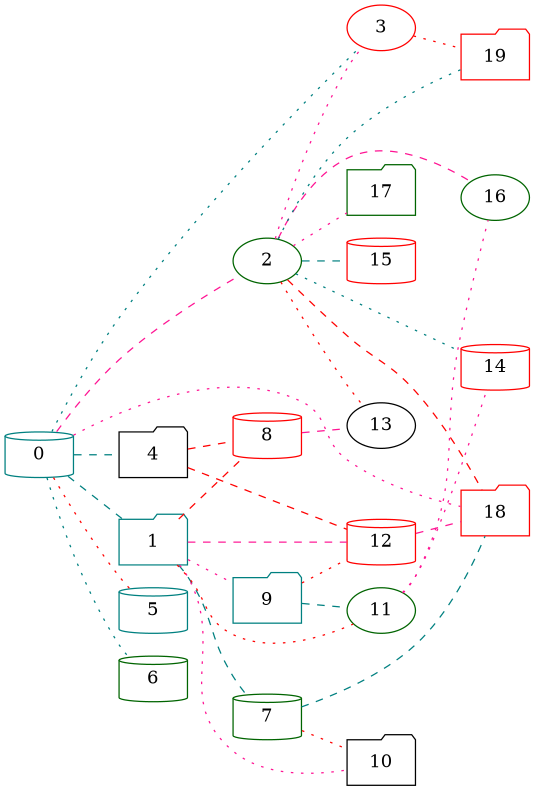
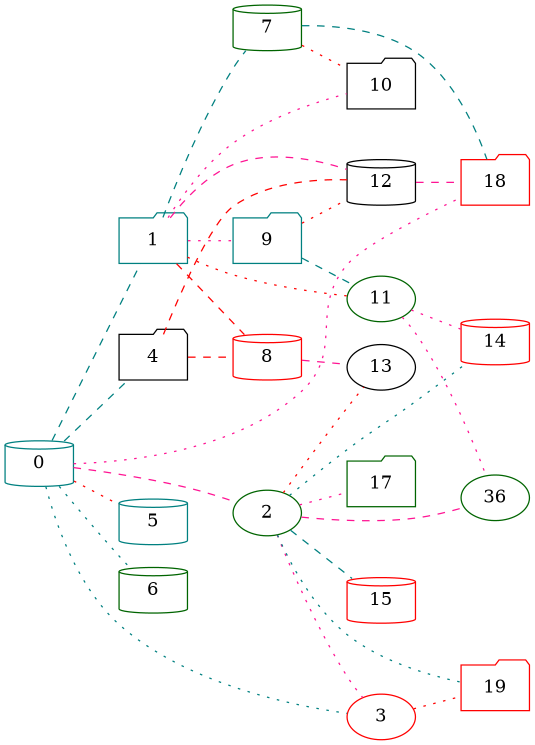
node "16": label "16" -> "36"
edge "2" -- "18": removed
node "12": color red -> black
